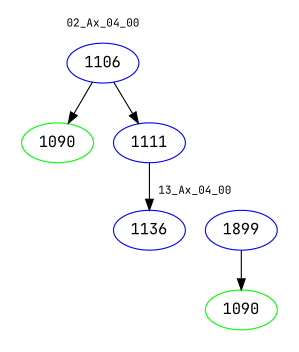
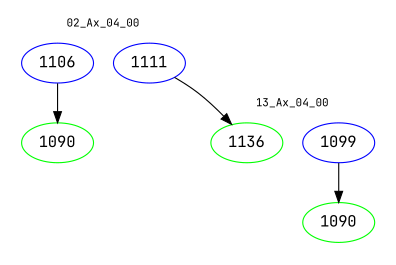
edge "1106" -> "1111": removed
node "1136": color blue -> green
node "1899": label "1899" -> "1099"
